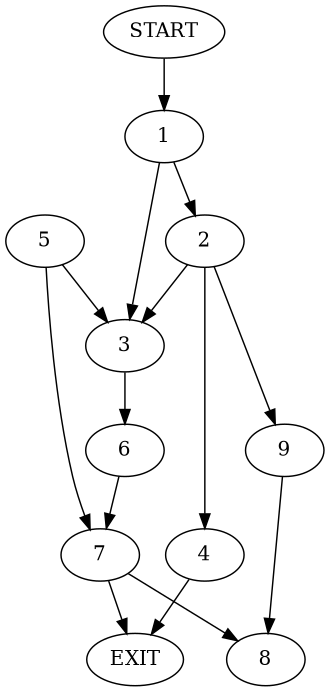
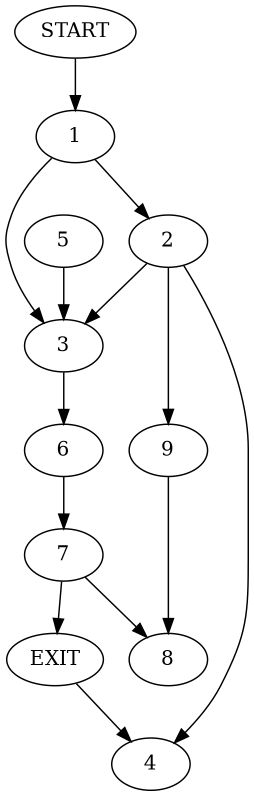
edge "5" -> "7": removed
edge "4" -> "EXIT": reversed
